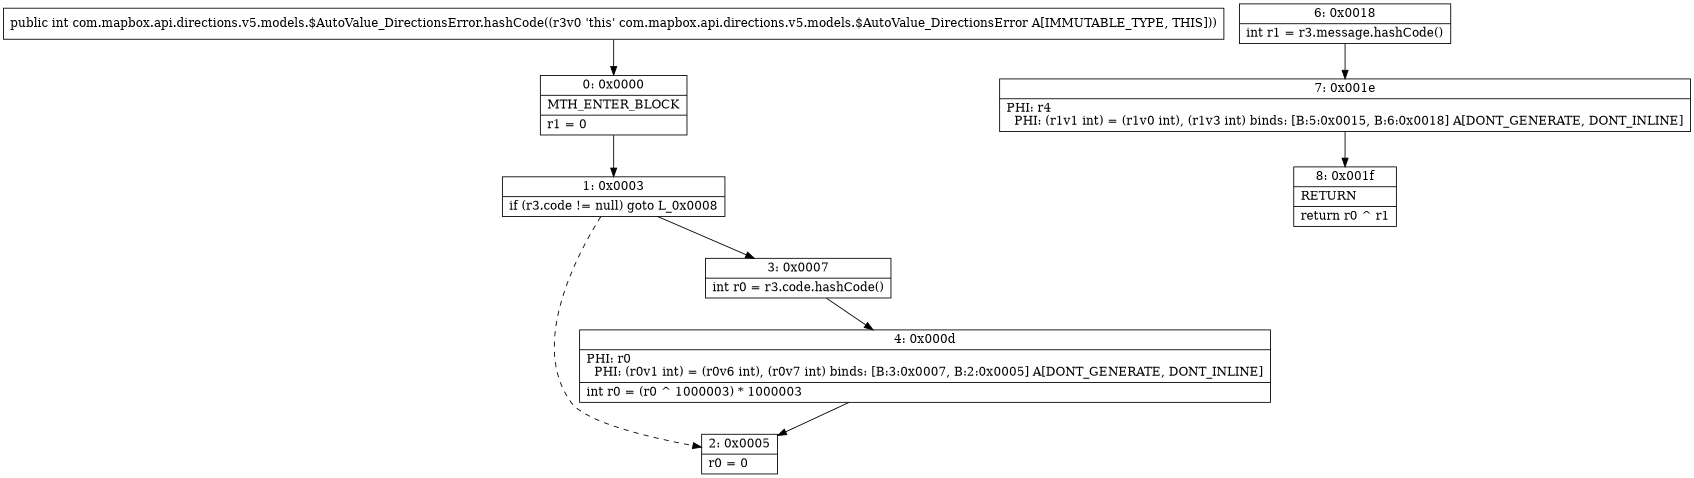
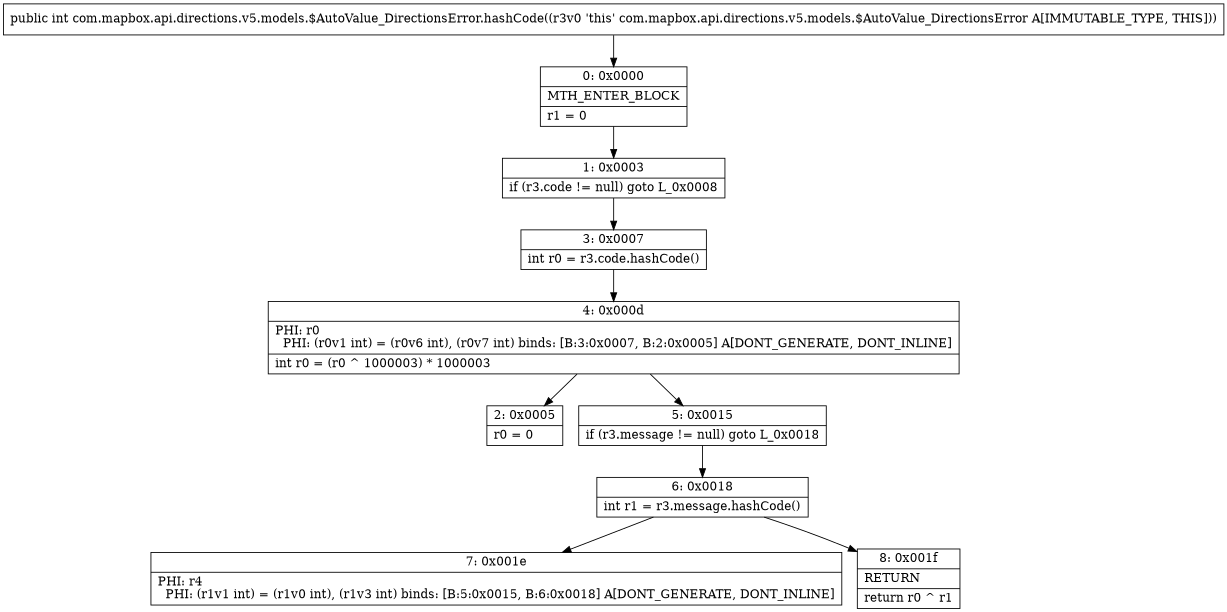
edge "7: 0x001e" -> "8: 0x001f": now "6: 0x0018" -> "8: 0x001f"
edge "1: 0x0003" -> "2: 0x0005": removed
node "5: 0x0015": added
